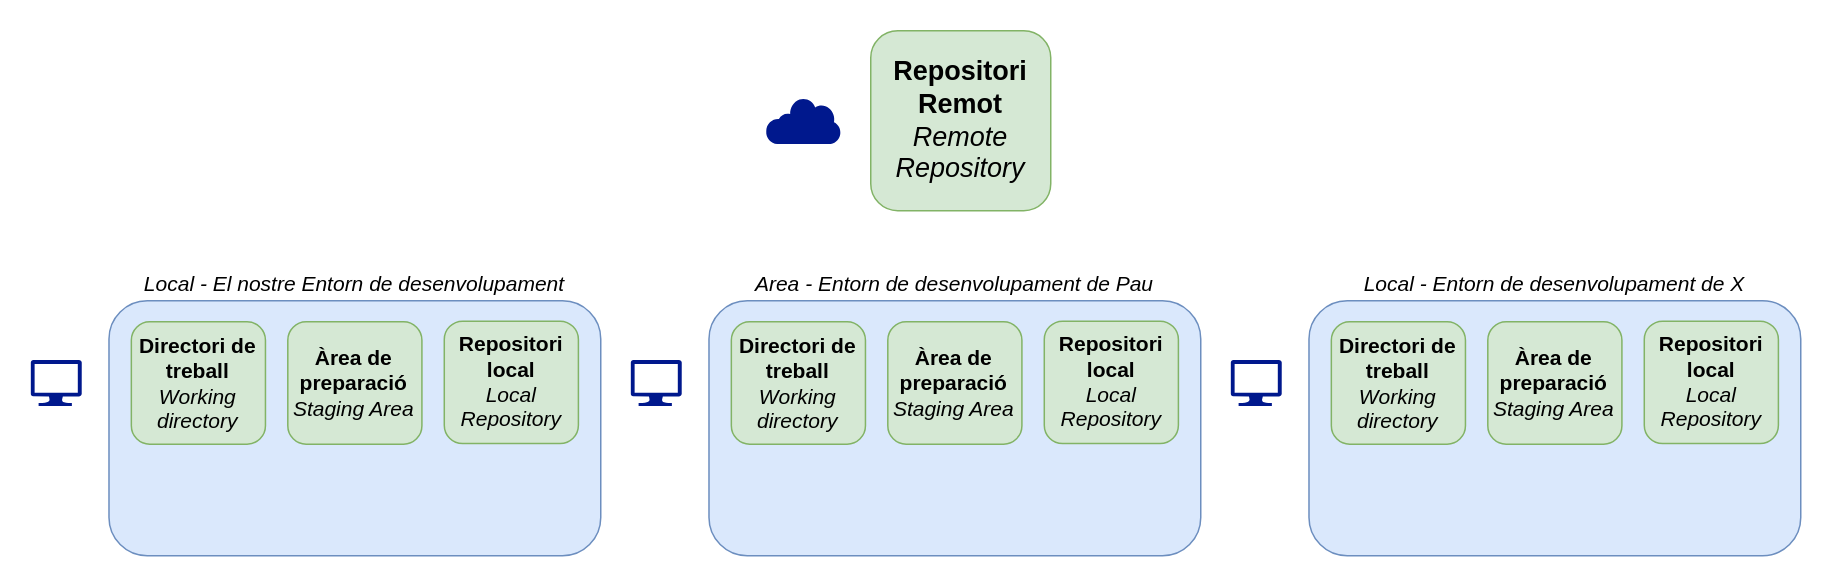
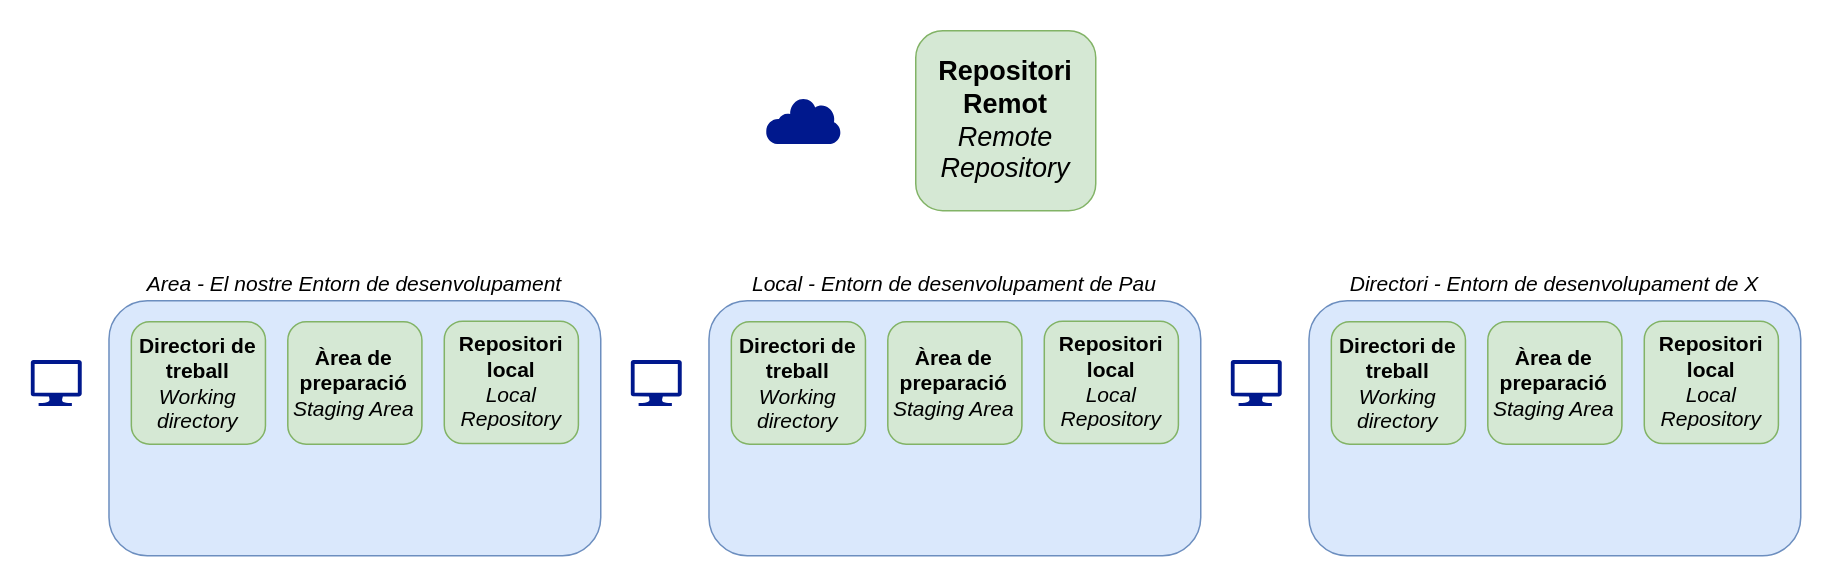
node "Repositori RemotRemote Repository": moved (961, 121) -> (1006, 121)
node "Local - El nostre Entorn de desenvolupament": label "Local - El nostre Entorn de desenvolupament" -> "Area - El nostre Entorn de desenvolupament"
node "Area - Entorn de desenvolupament de Pau": label "Area - Entorn de desenvolupament de Pau" -> "Local - Entorn de desenvolupament de Pau"
node "Local - Entorn de desenvolupament de X": label "Local - Entorn de desenvolupament de X" -> "Directori - Entorn de desenvolupament de X"
